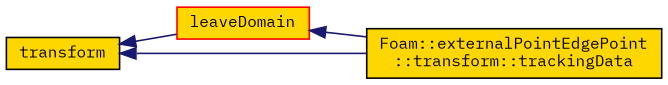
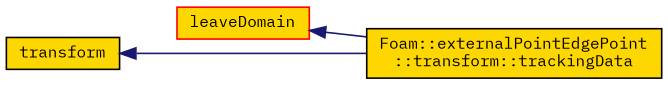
edge "leaveDomain" -> "transform": removed
